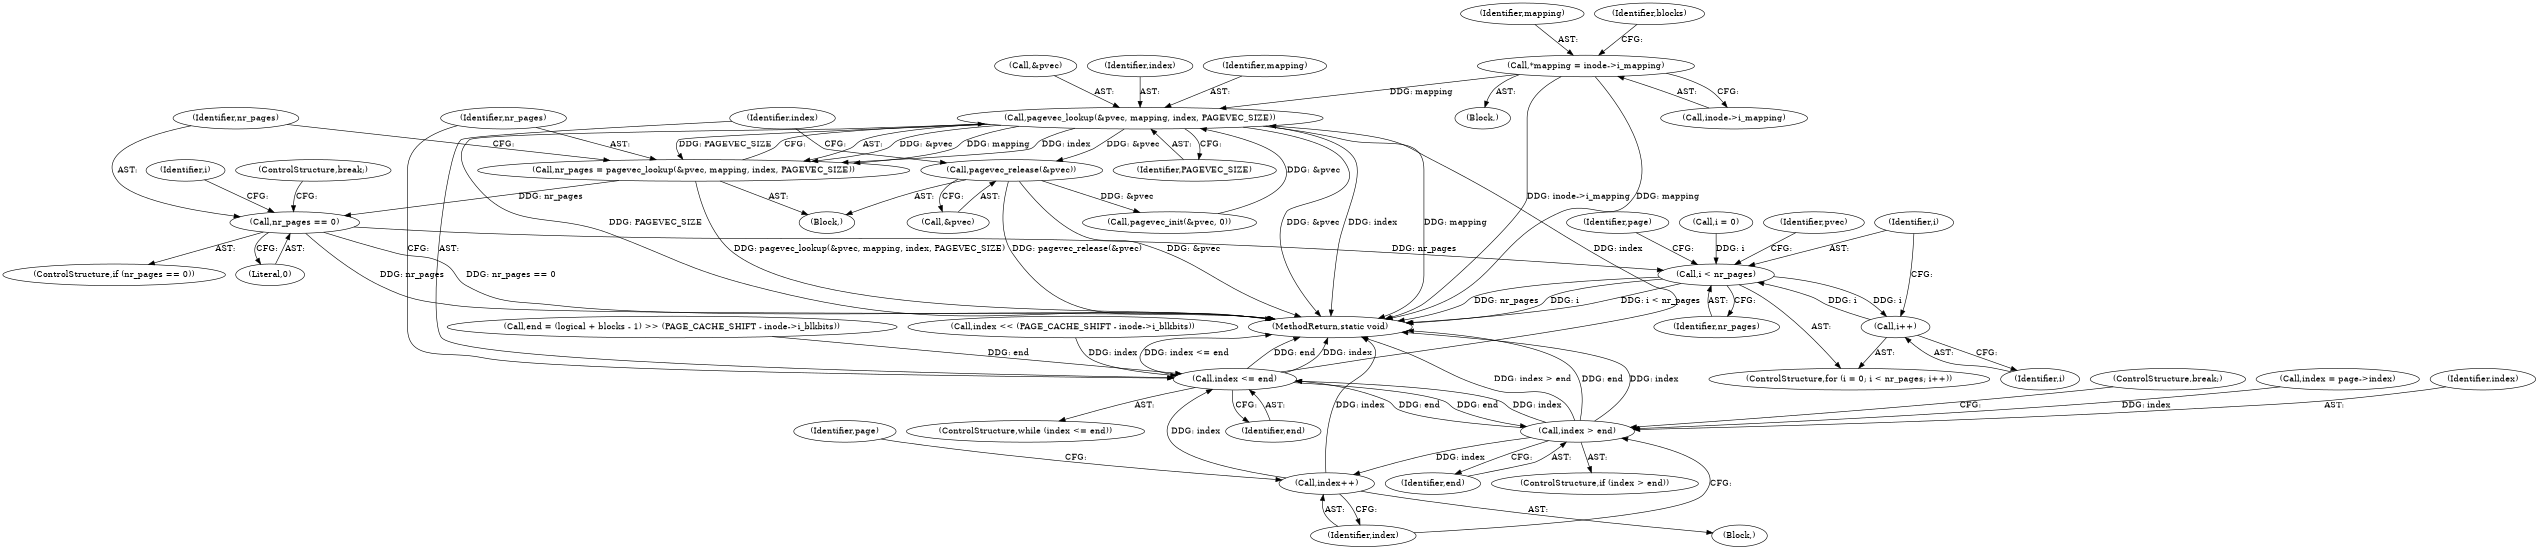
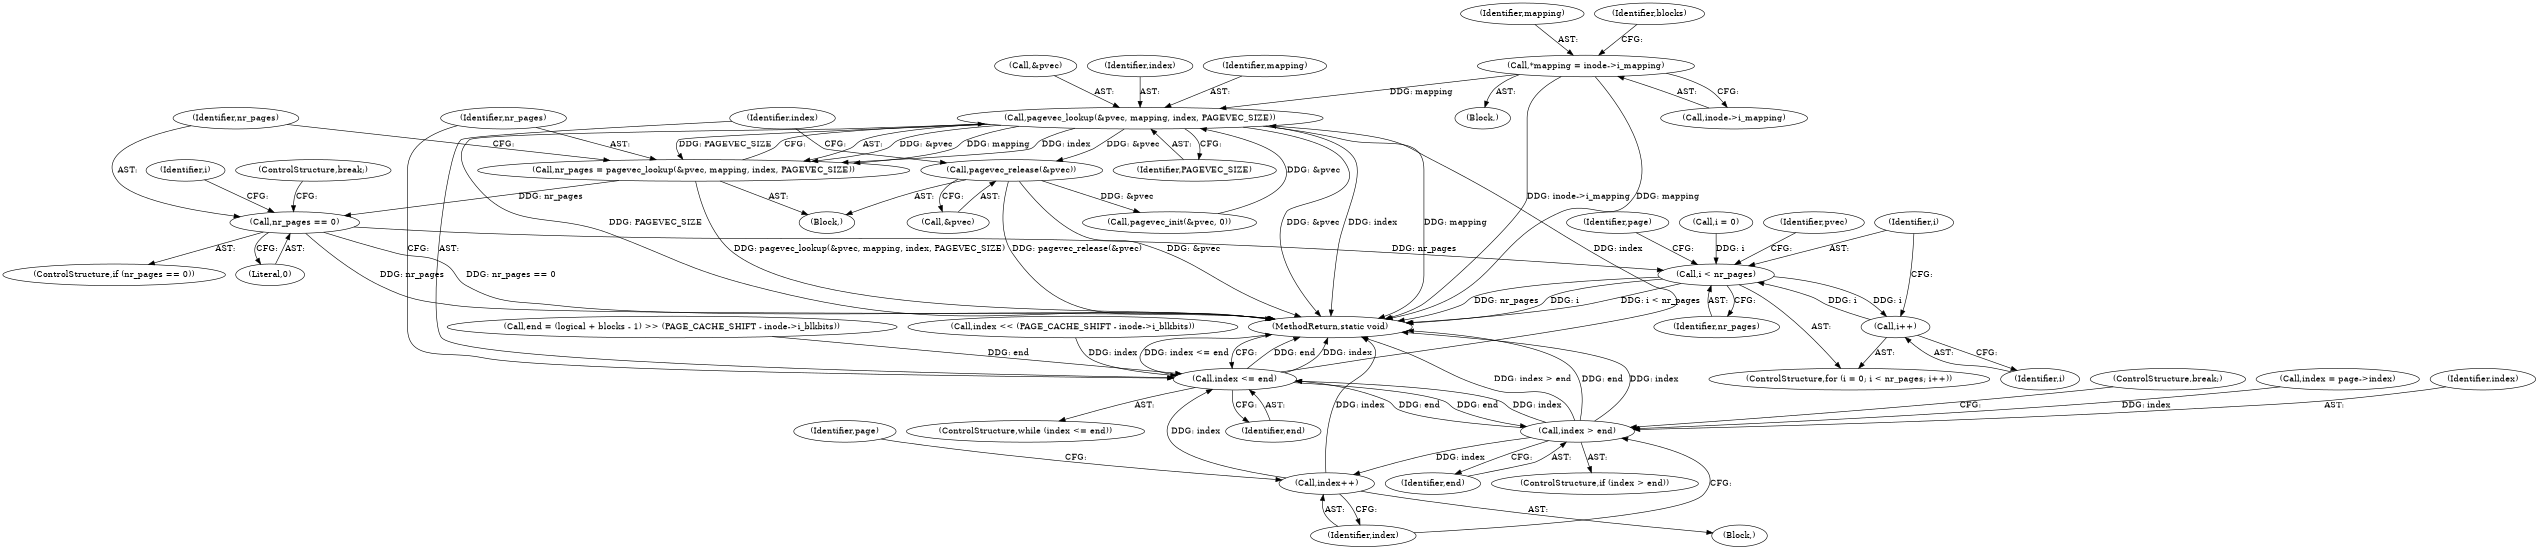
edge "(MethodReturn,static void)" -> "(Call,index <= end)": added, label "CFG:"
